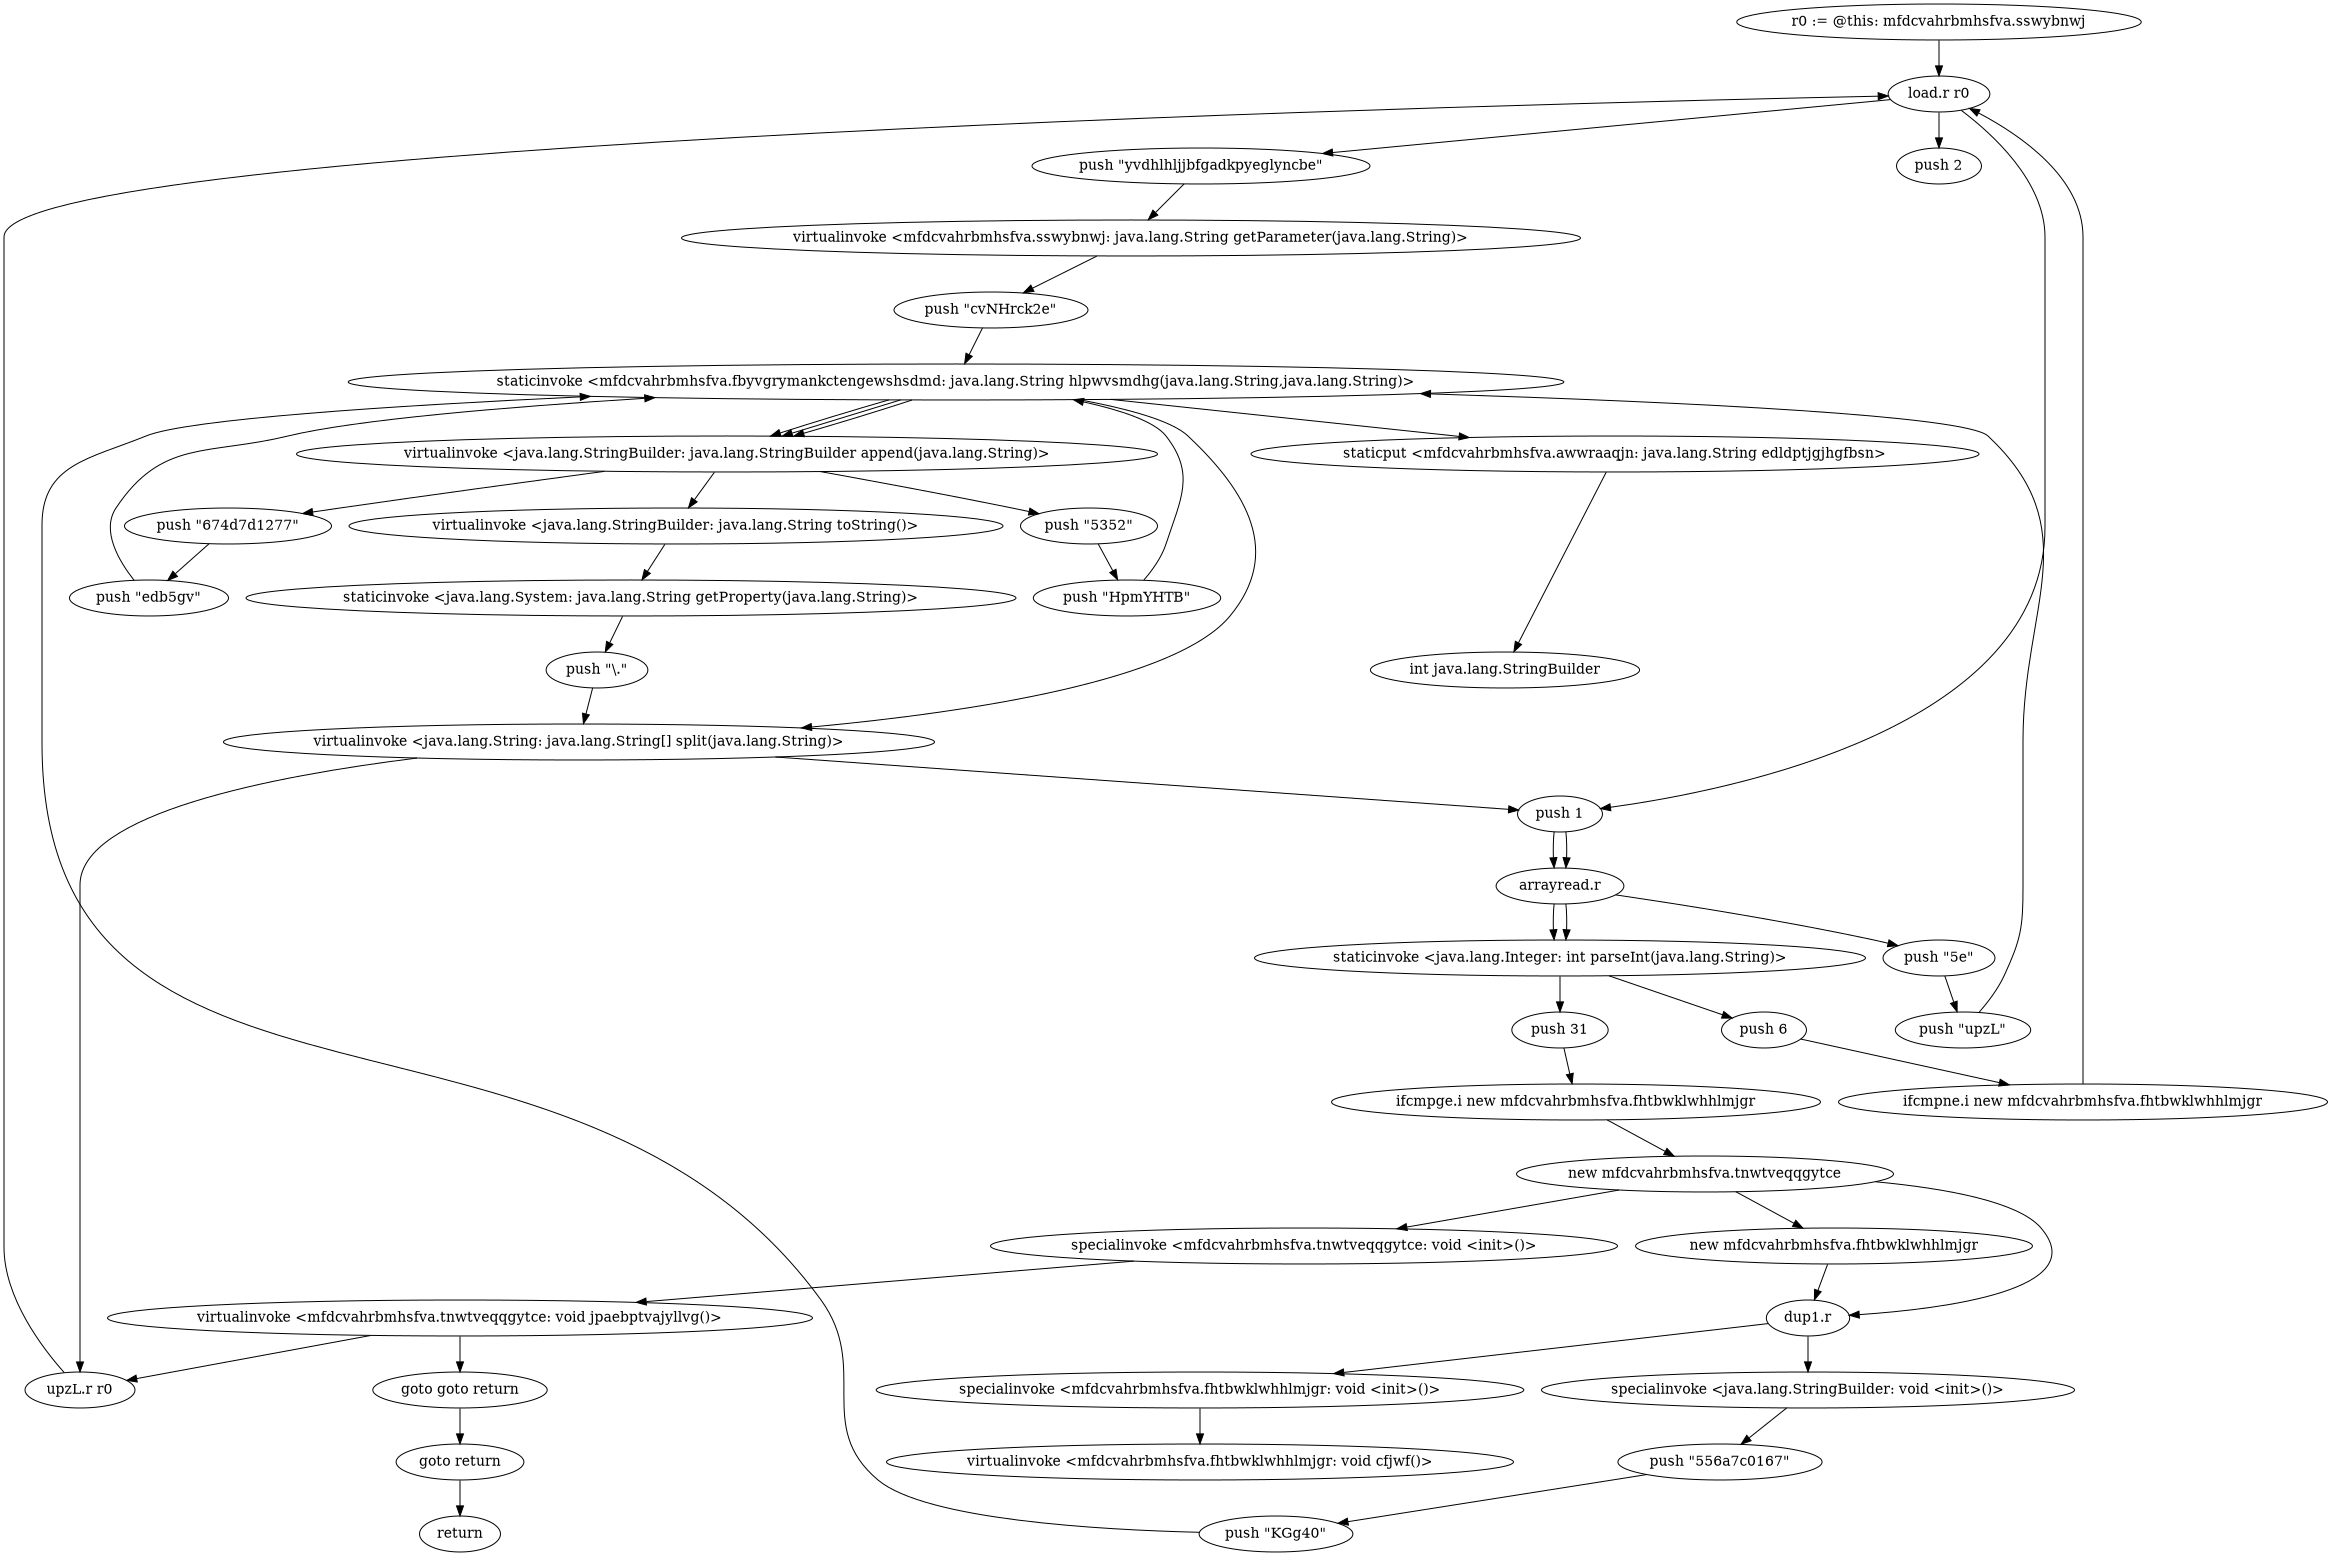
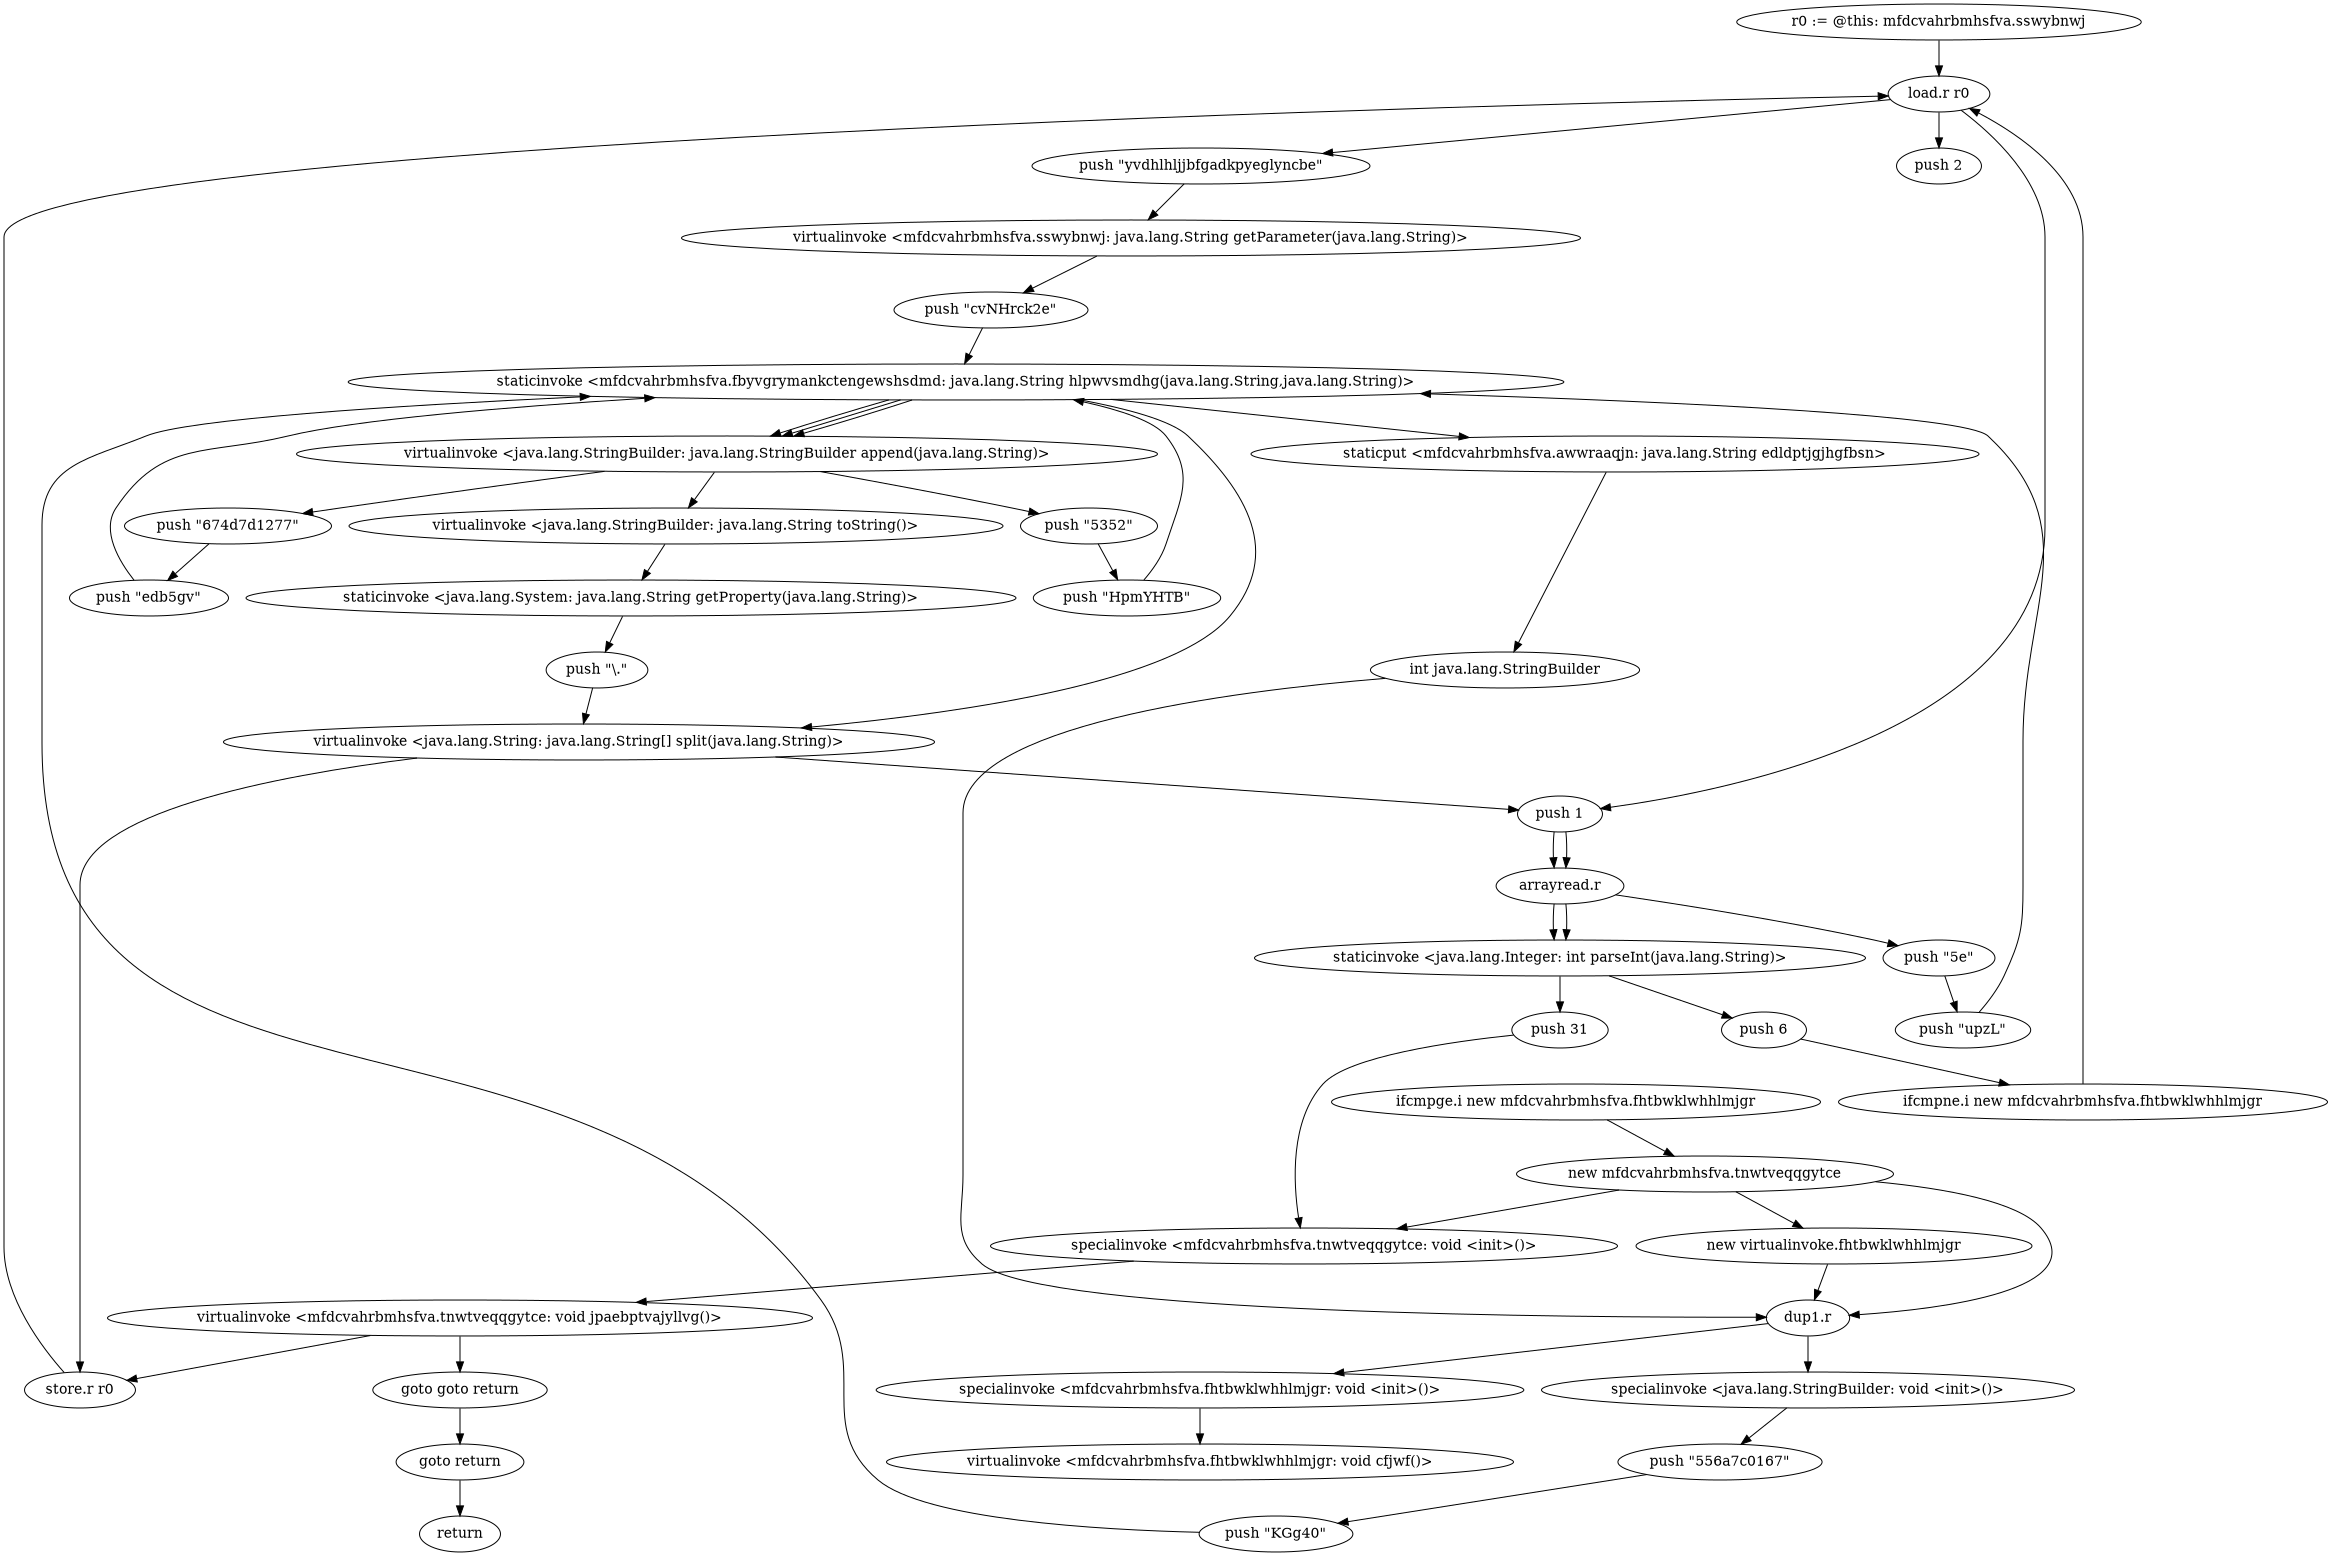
edge "push 31" -> "ifcmpge.i new mfdcvahrbmhsfva.fhtbwklwhhlmjgr": now "push 31" -> "specialinvoke <mfdcvahrbmhsfva.tnwtveqqgytce: void <init>()>"
edge "int java.lang.StringBuilder" -> "dup1.r": added
node "new mfdcvahrbmhsfva.fhtbwklwhhlmjgr": label "new mfdcvahrbmhsfva.fhtbwklwhhlmjgr" -> "new virtualinvoke.fhtbwklwhhlmjgr"
node "upzL.r r0": label "upzL.r r0" -> "store.r r0"
